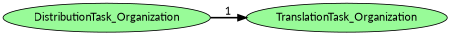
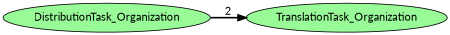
edge "DistributionTask_Organization" -> "TranslationTask_Organization": label "1" -> "2"
